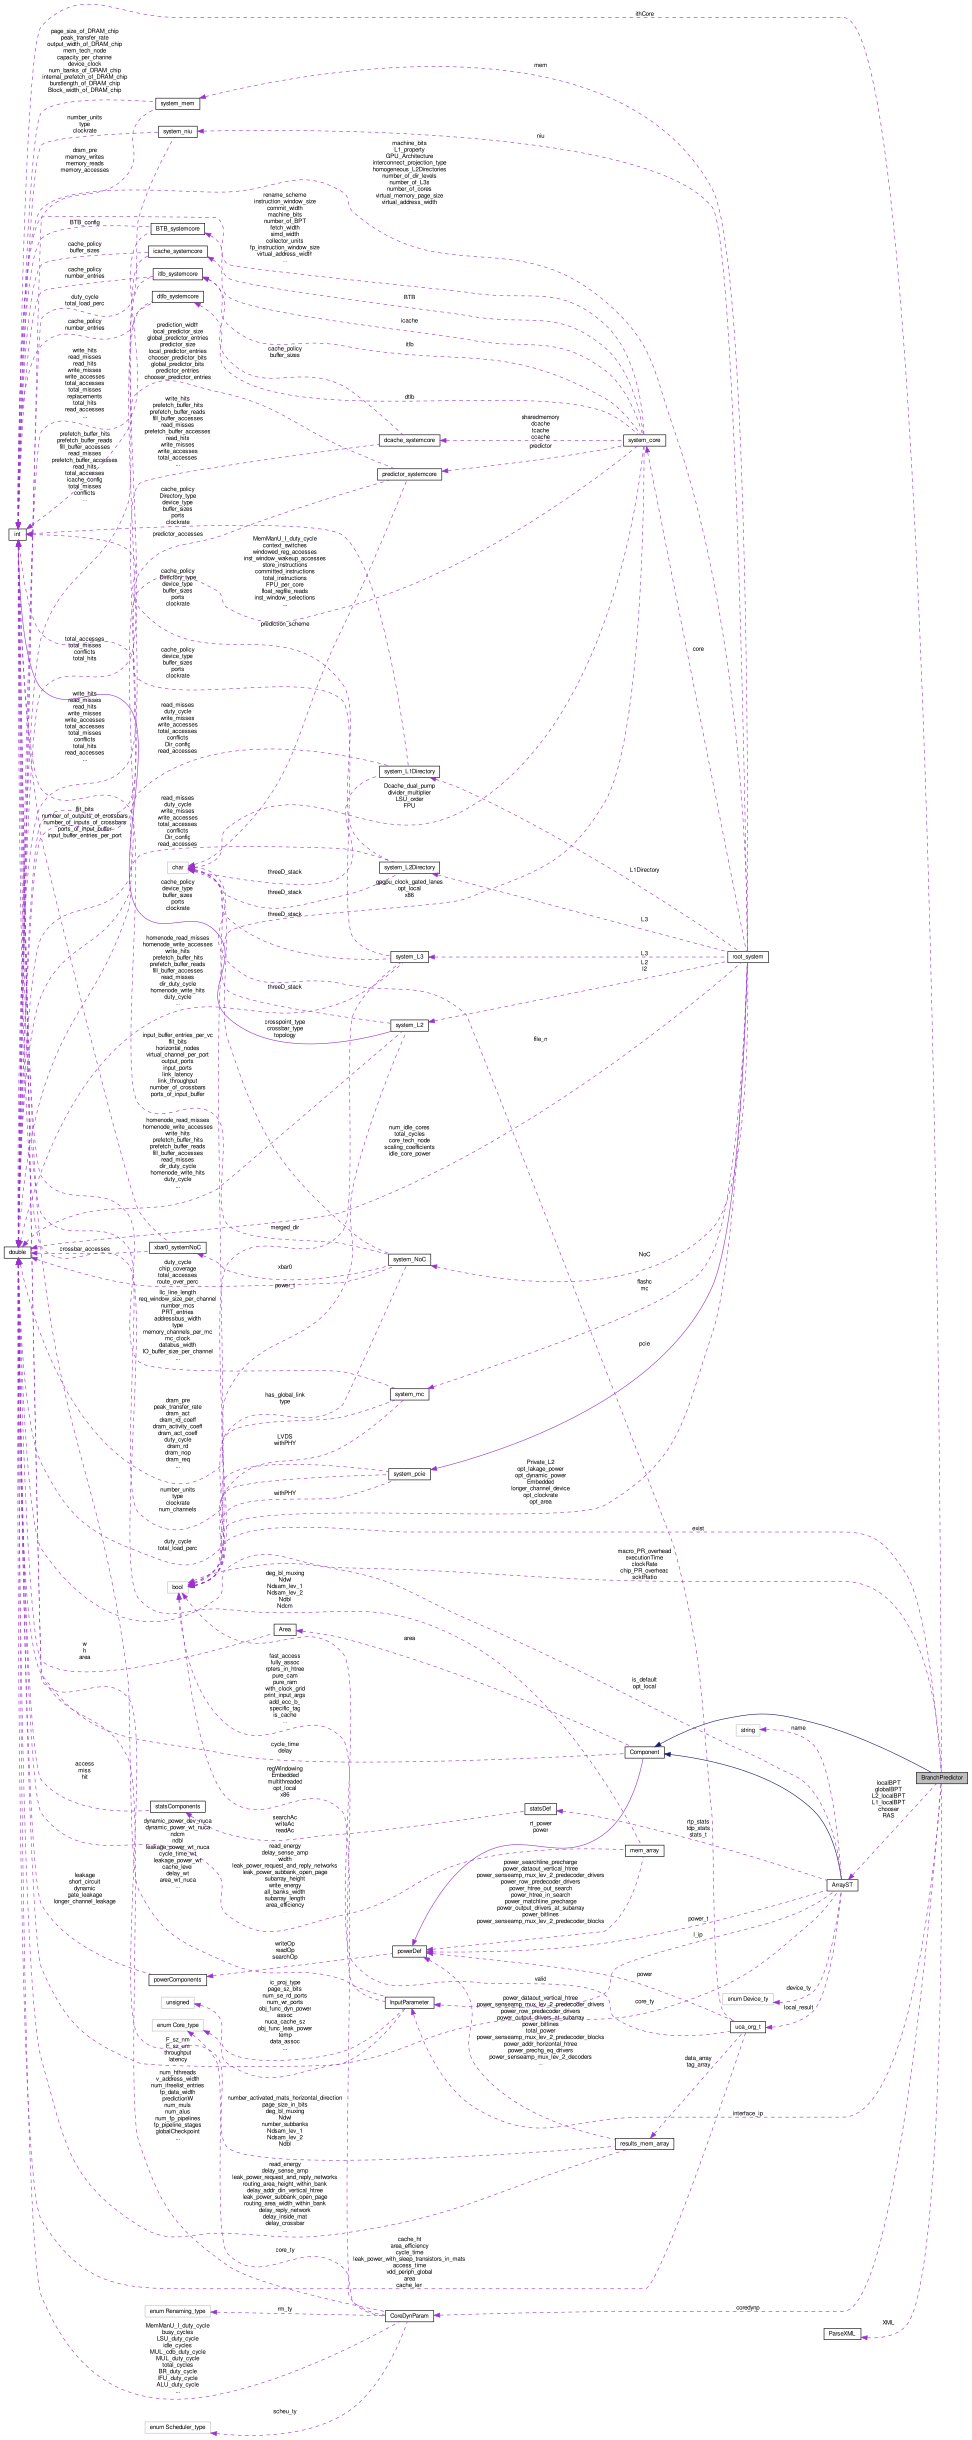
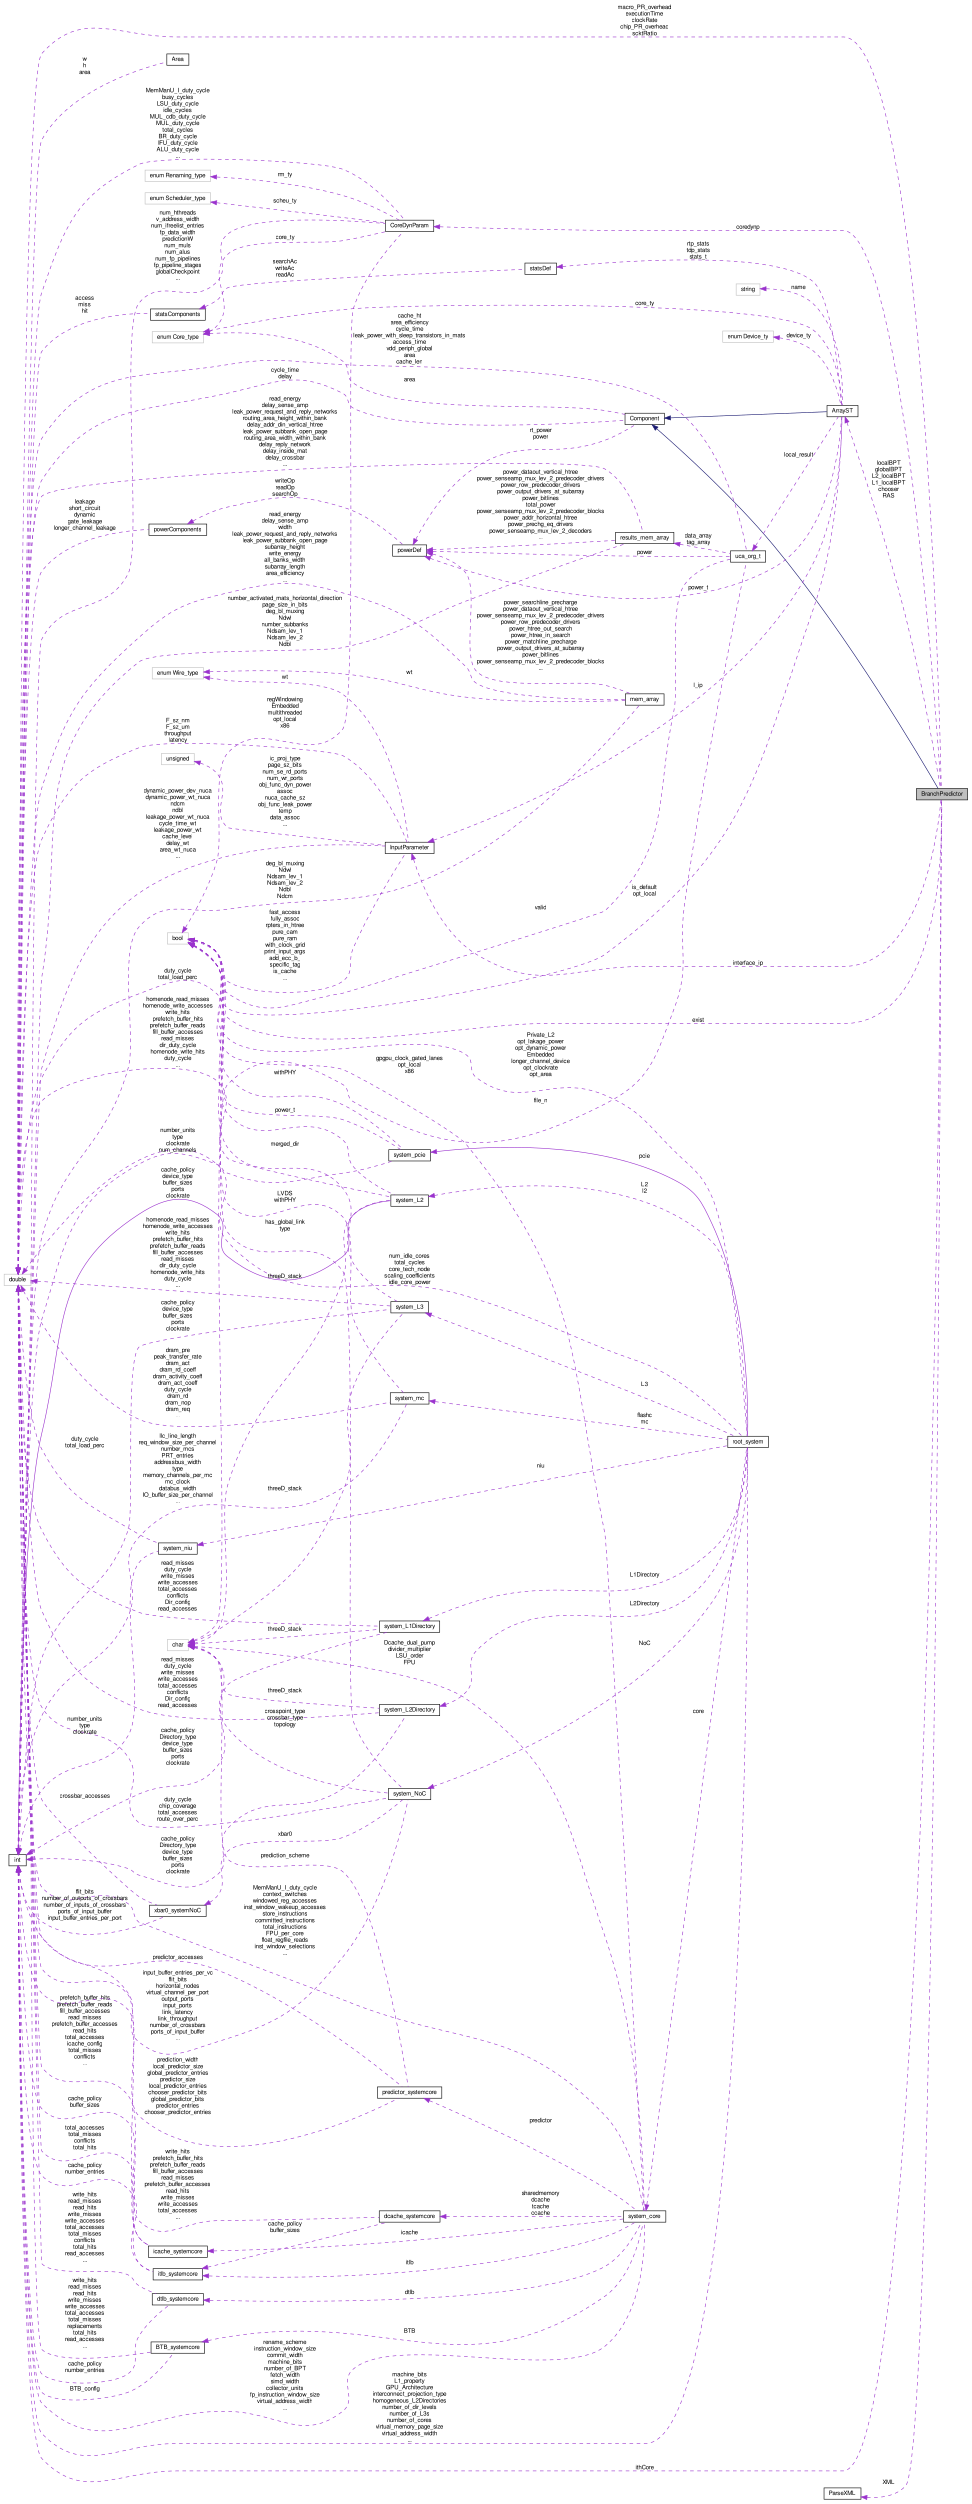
node "system_mem": removed
node "enum Wire_type": added
edge "root_system" -> "system_L2Directory": label "L3" -> "L2Directory"
node "double": color black -> grey75
edge "Component" -> "Area": now "Component" -> "enum Core_type"
edge "Component" -> "powerDef": style solid -> dashed
